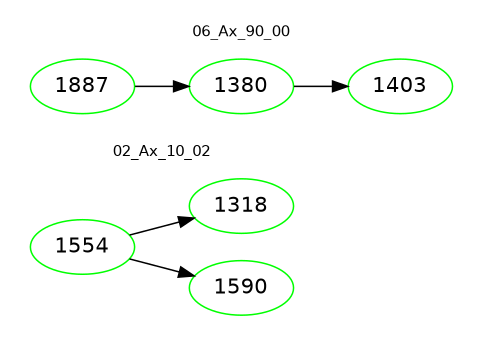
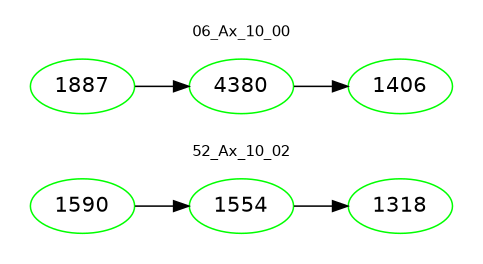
cluster "06_Ax_90_00": label "06_Ax_90_00" -> "06_Ax_10_00"
node "1380": label "1380" -> "4380"
node "1403": label "1403" -> "1406"
cluster "02_Ax_10_02": label "02_Ax_10_02" -> "52_Ax_10_02"
edge "1554" -> "1590": reversed
